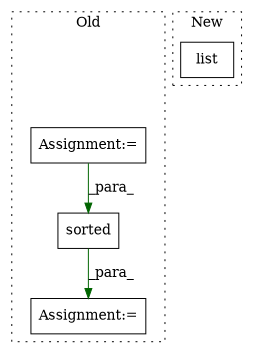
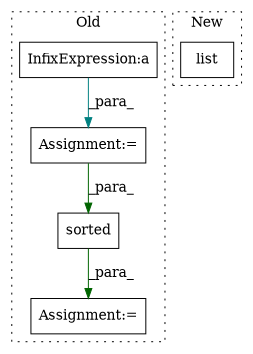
node "InfixExpression:a": added
